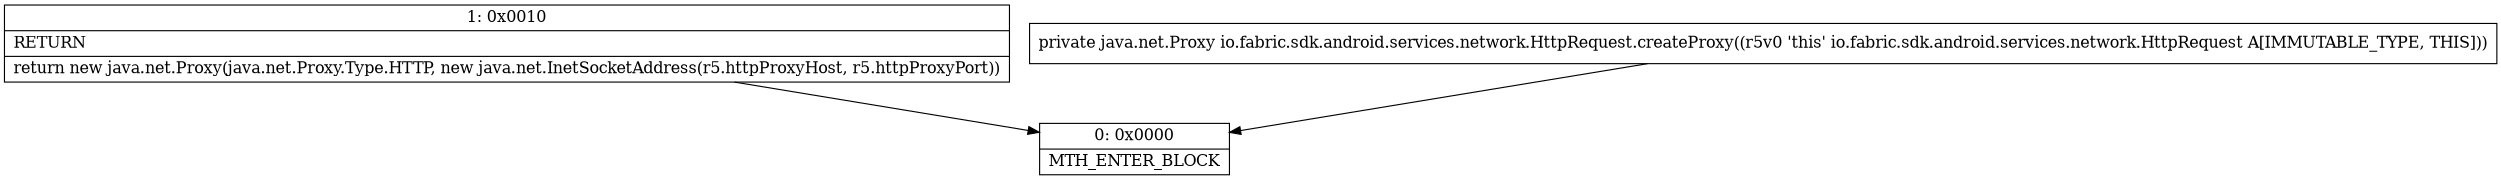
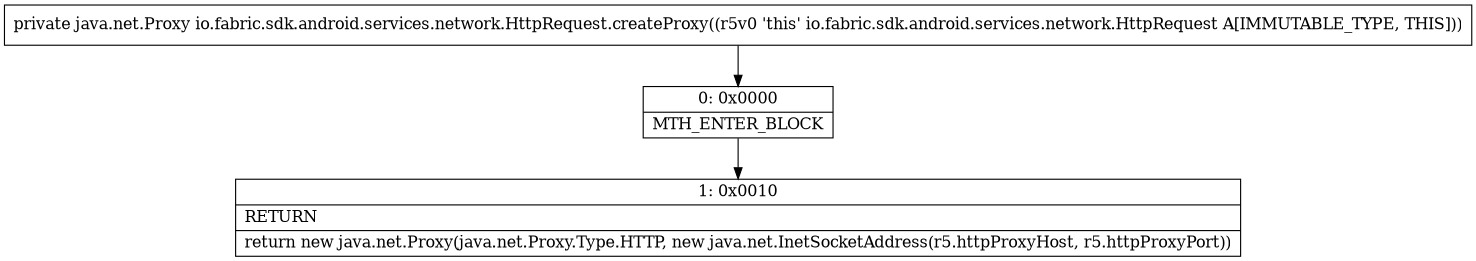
edge "1: 0x0010" -> "0: 0x0000": reversed
